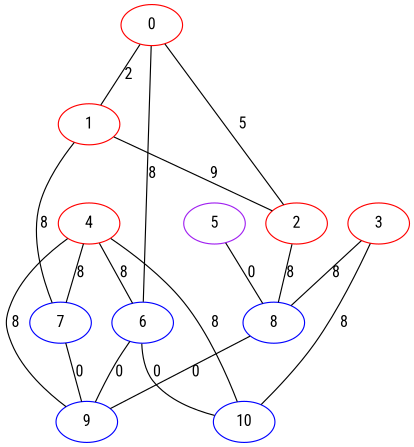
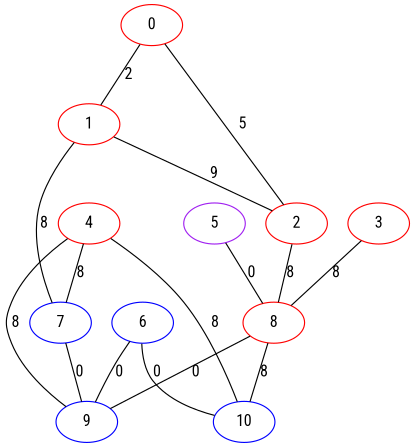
edge "0" -- "6": removed, label "8"
edge "4" -- "6": removed, label "8"
node "8": color blue -> red
edge "3" -- "10": now "8" -- "10"
